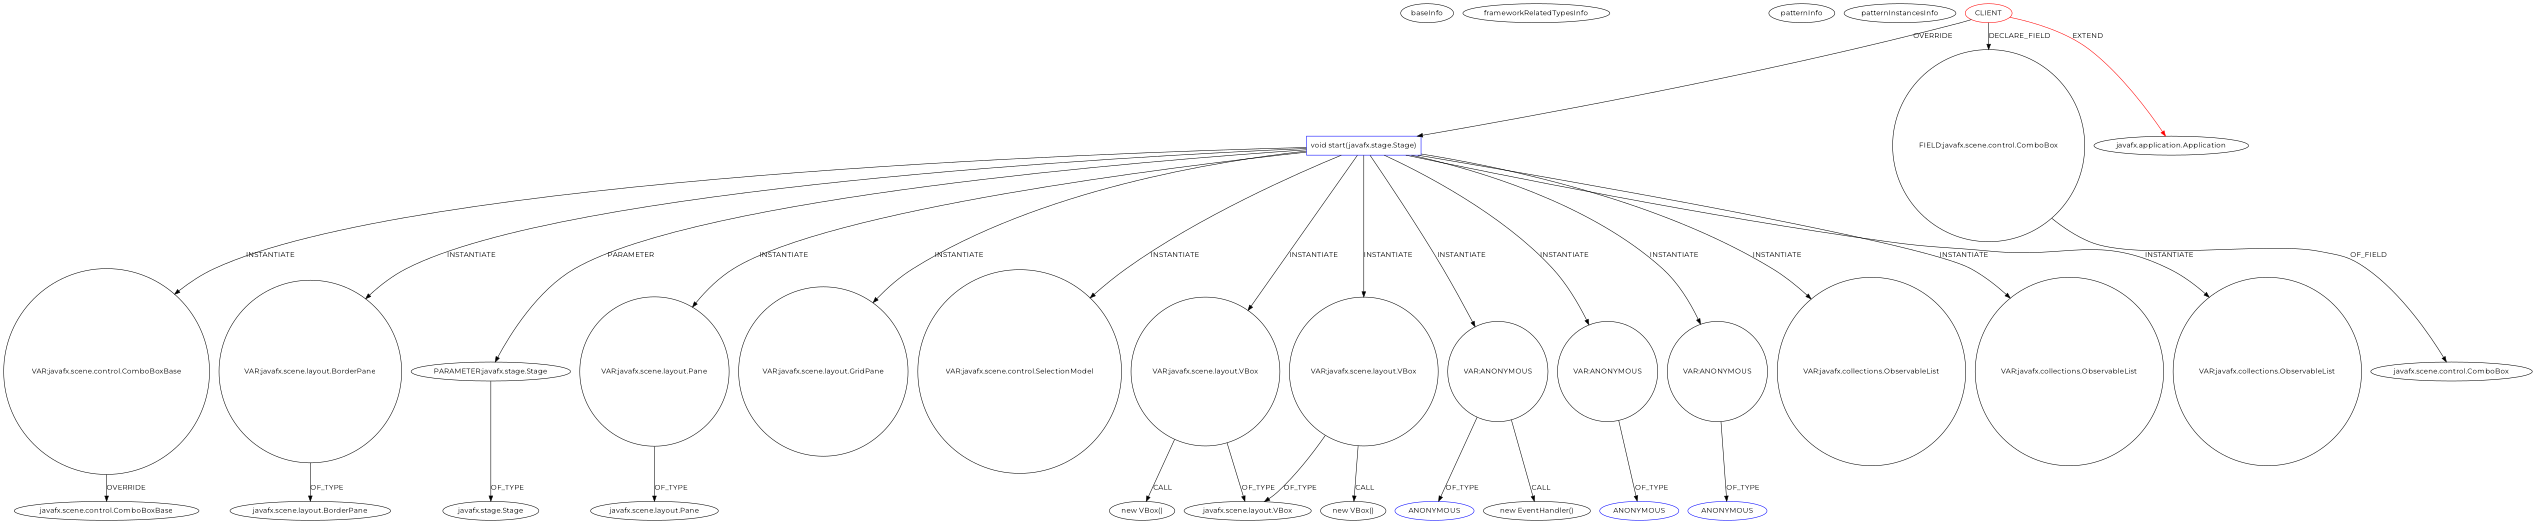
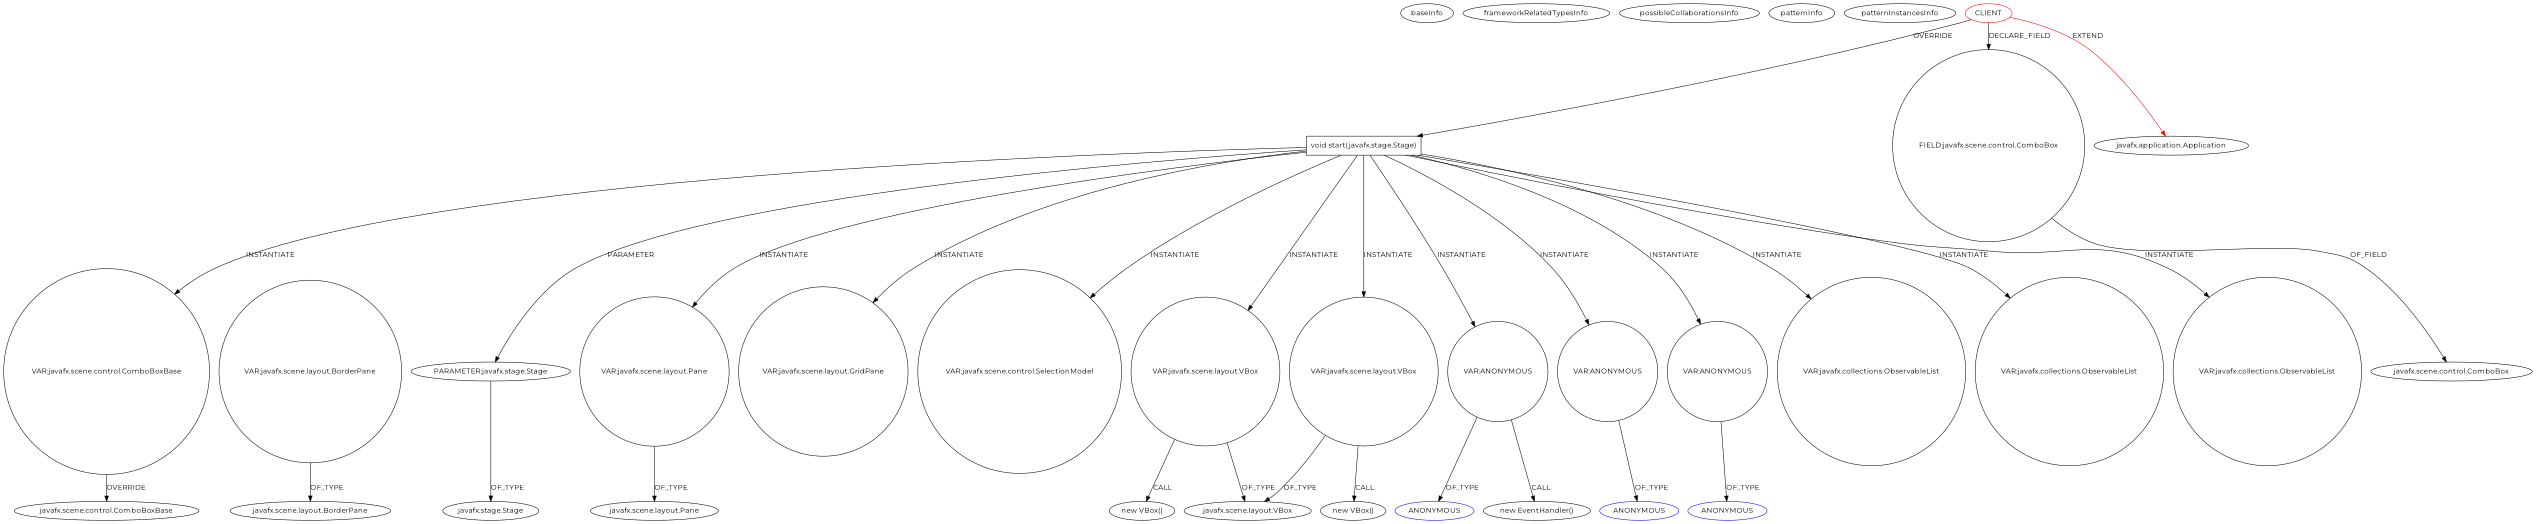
node "possibleCollaborationsInfo": added
node "void start(javafx.stage.Stage)": color blue -> black
edge "void start(javafx.stage.Stage)" -> "VAR:javafx.scene.layout.BorderPane": removed, label "INSTANTIATE"
